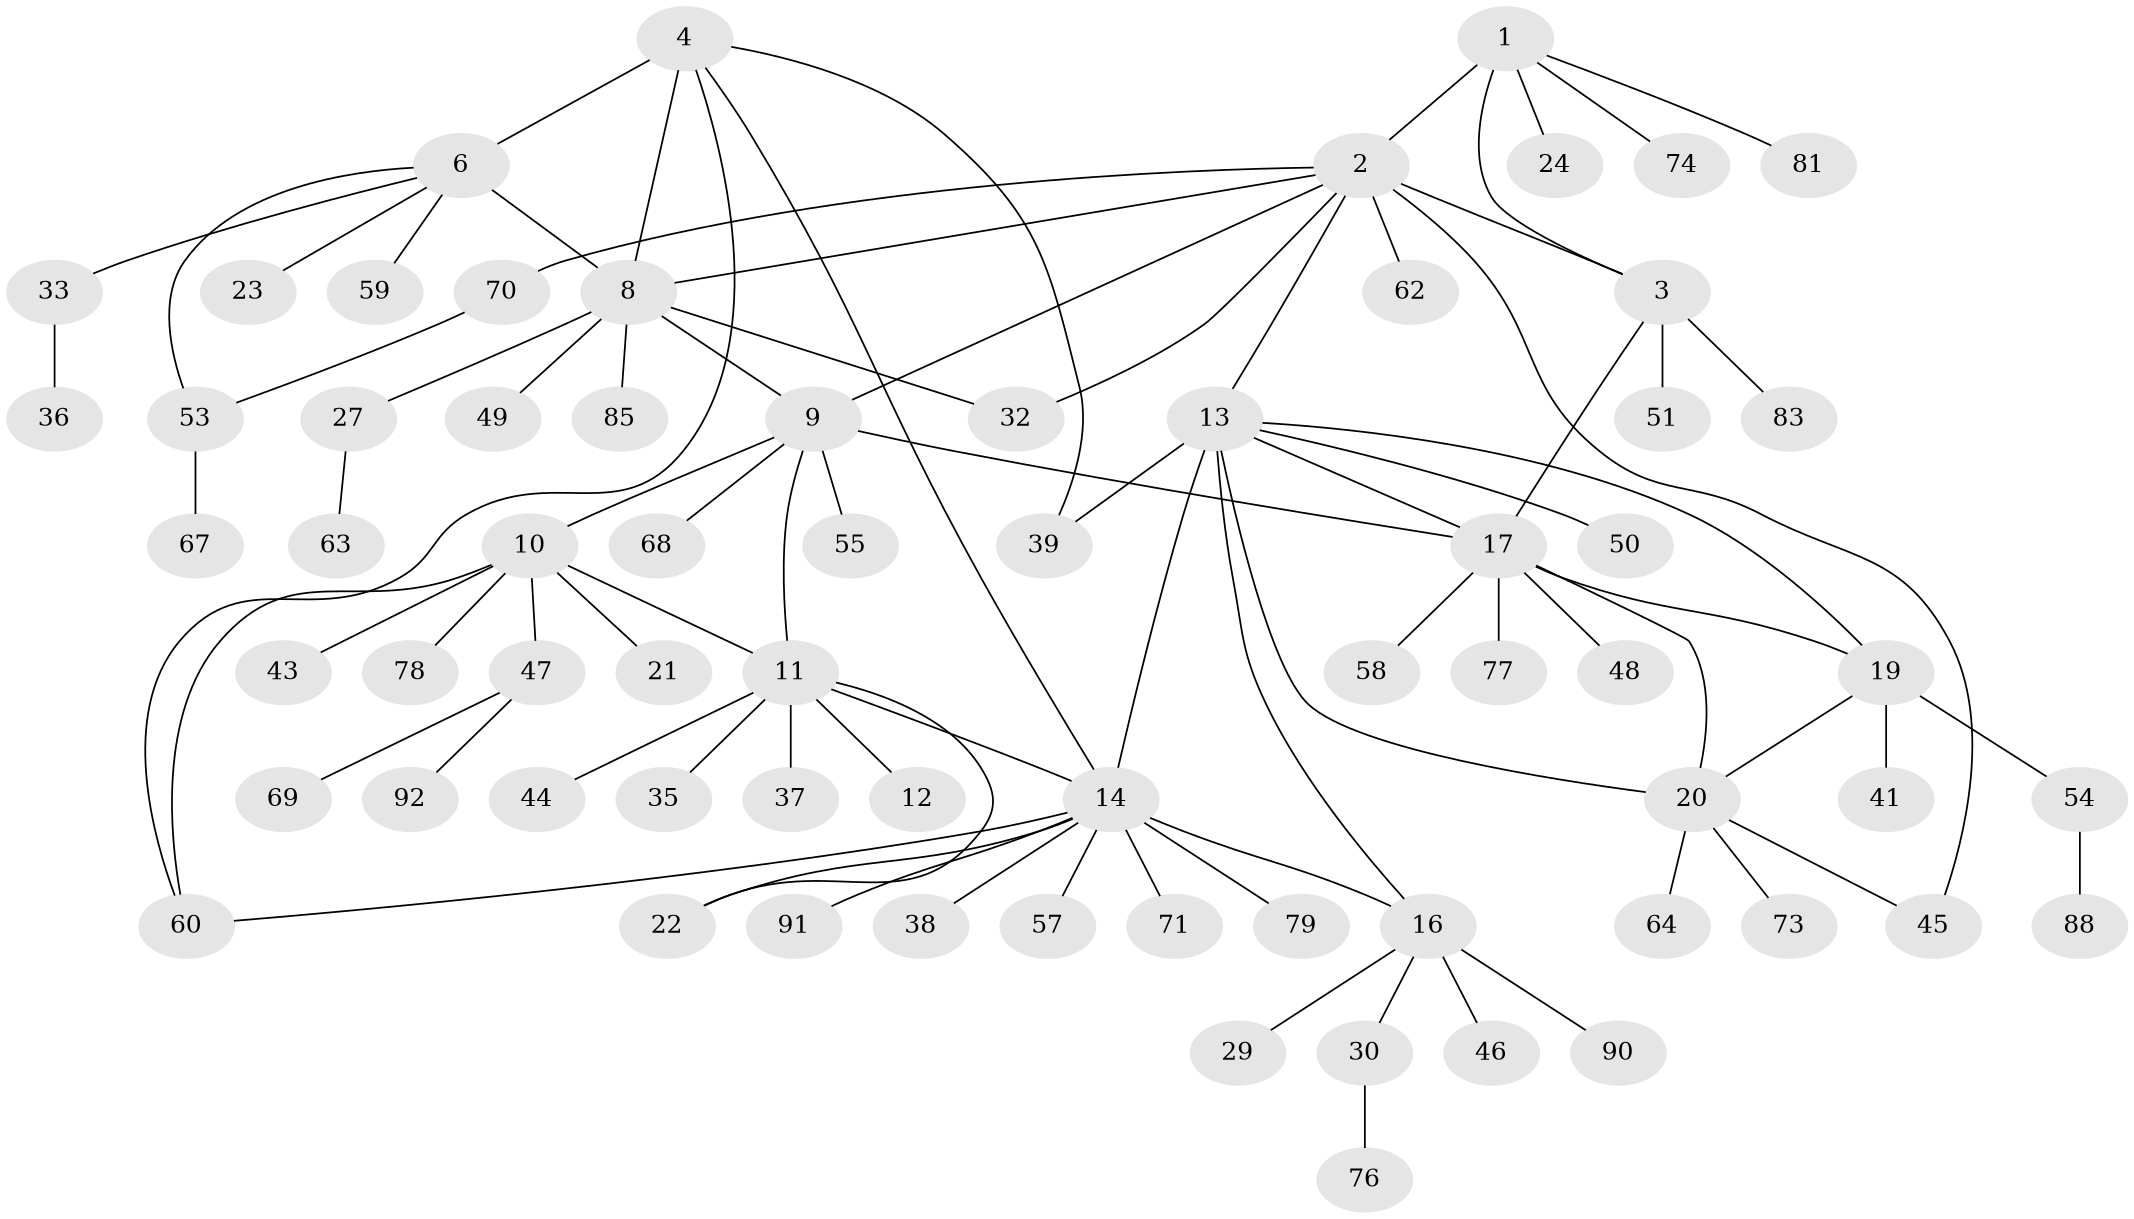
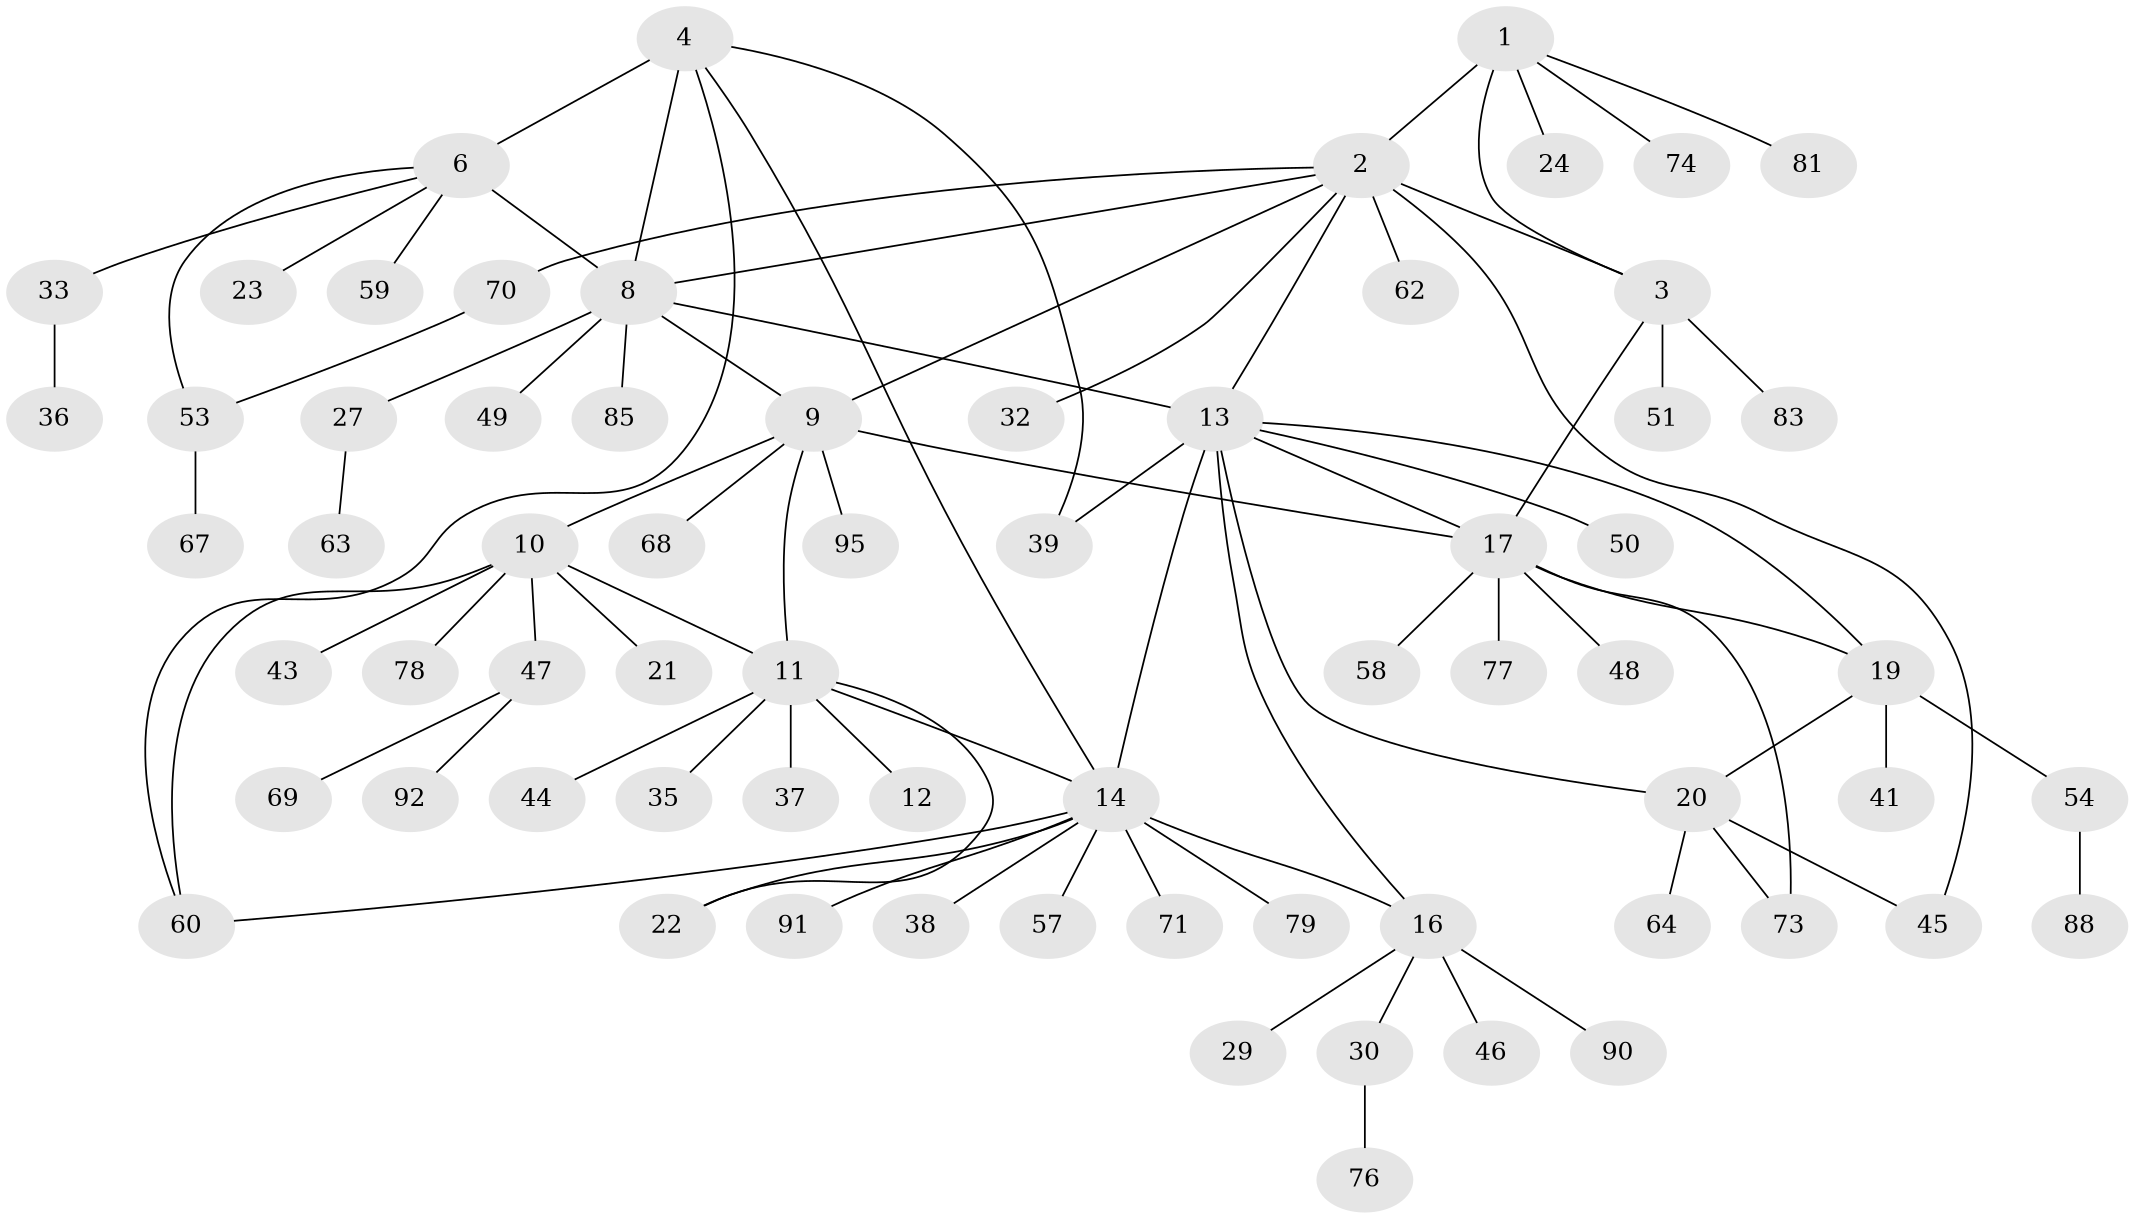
edge "8" -- "32": now "8" -- "13"
node "55": label "55" -> "95"
edge "17" -- "20": now "17" -- "73"
